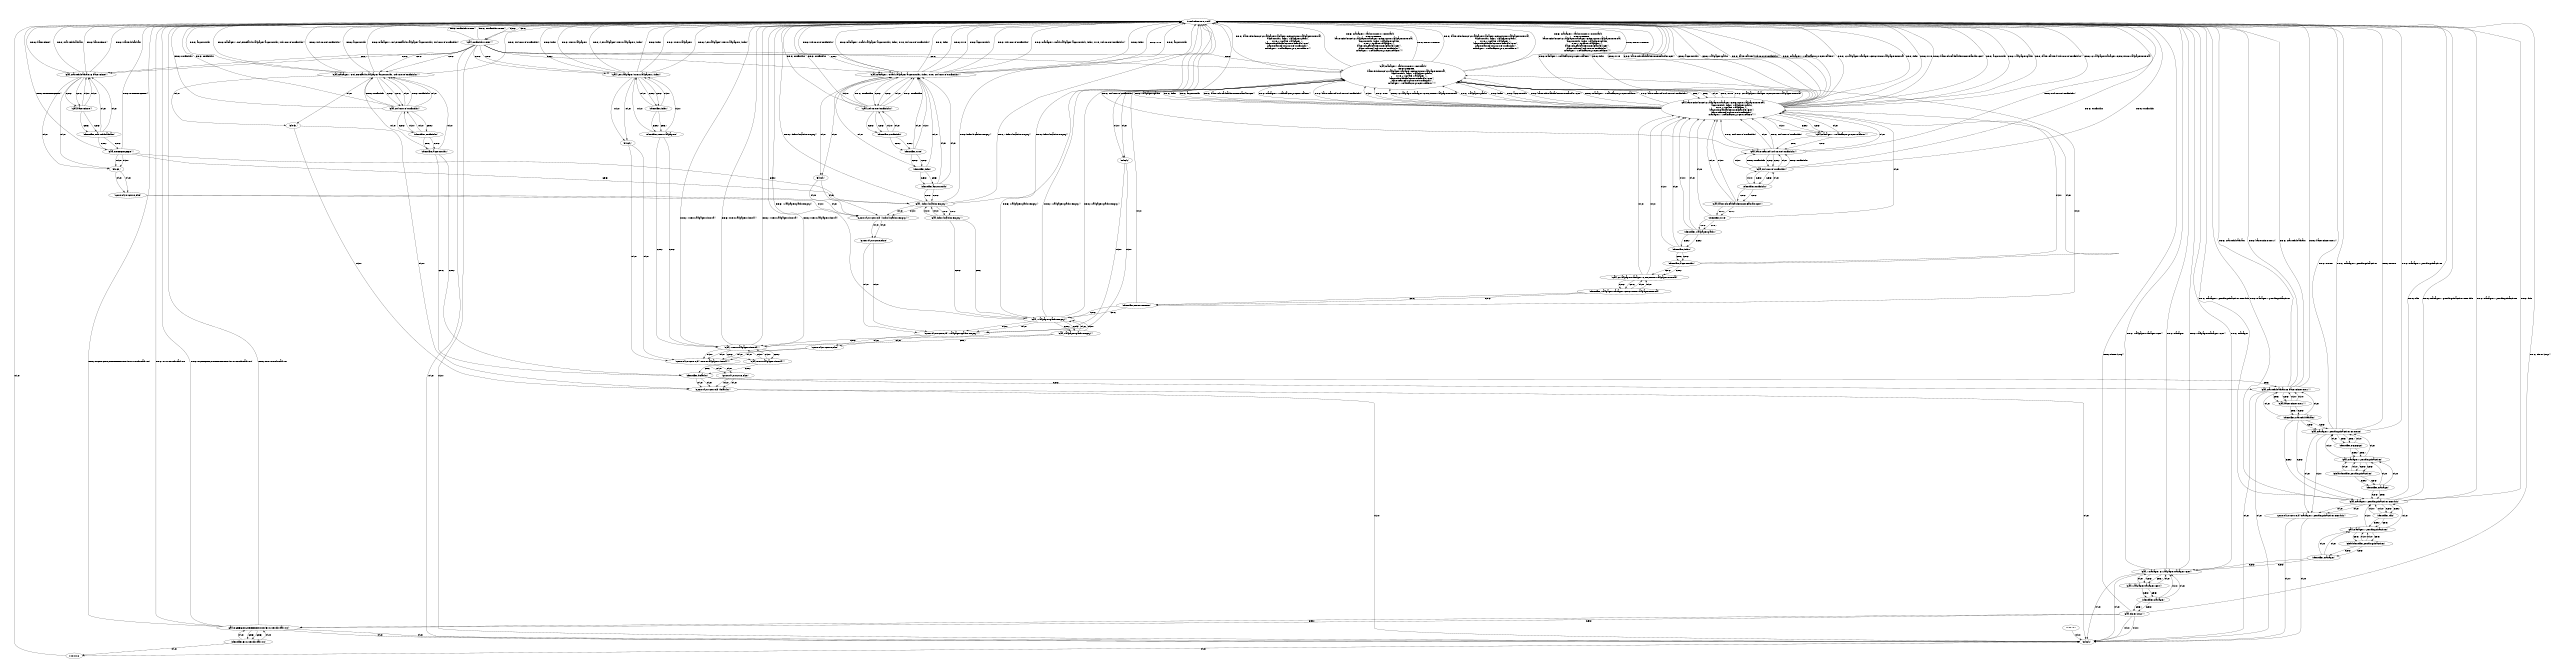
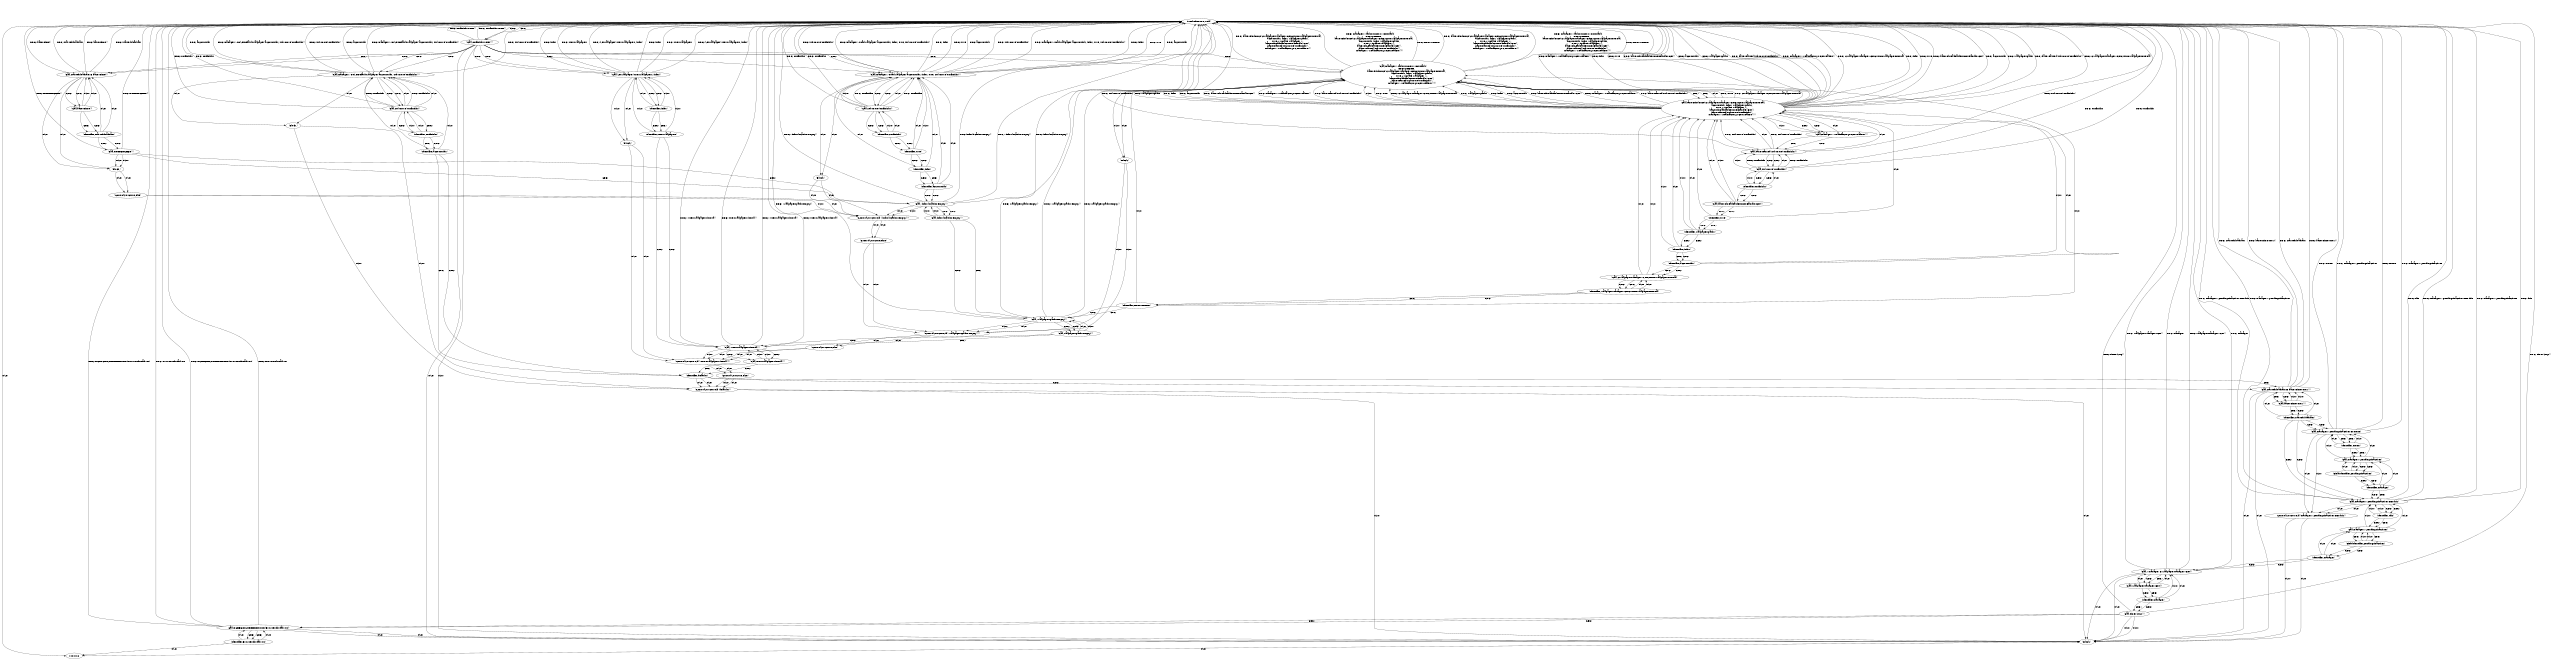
edge "1000102" -> "(MethodReturn,void)": reversed
node "(Identifier,DCHECK)": label "(Identifier,DCHECK)" -> "(Identifier,NULL)"
node "1000107": removed
